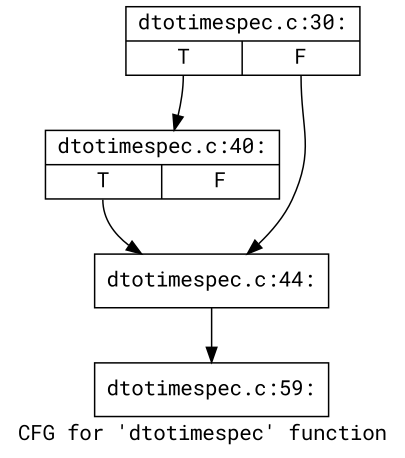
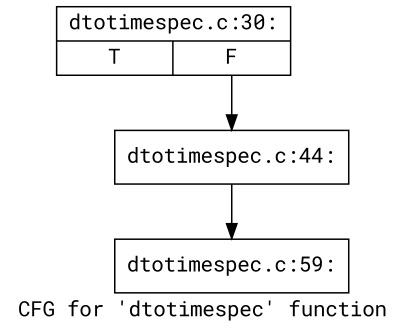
node "dtotimespec.c:40:": removed
